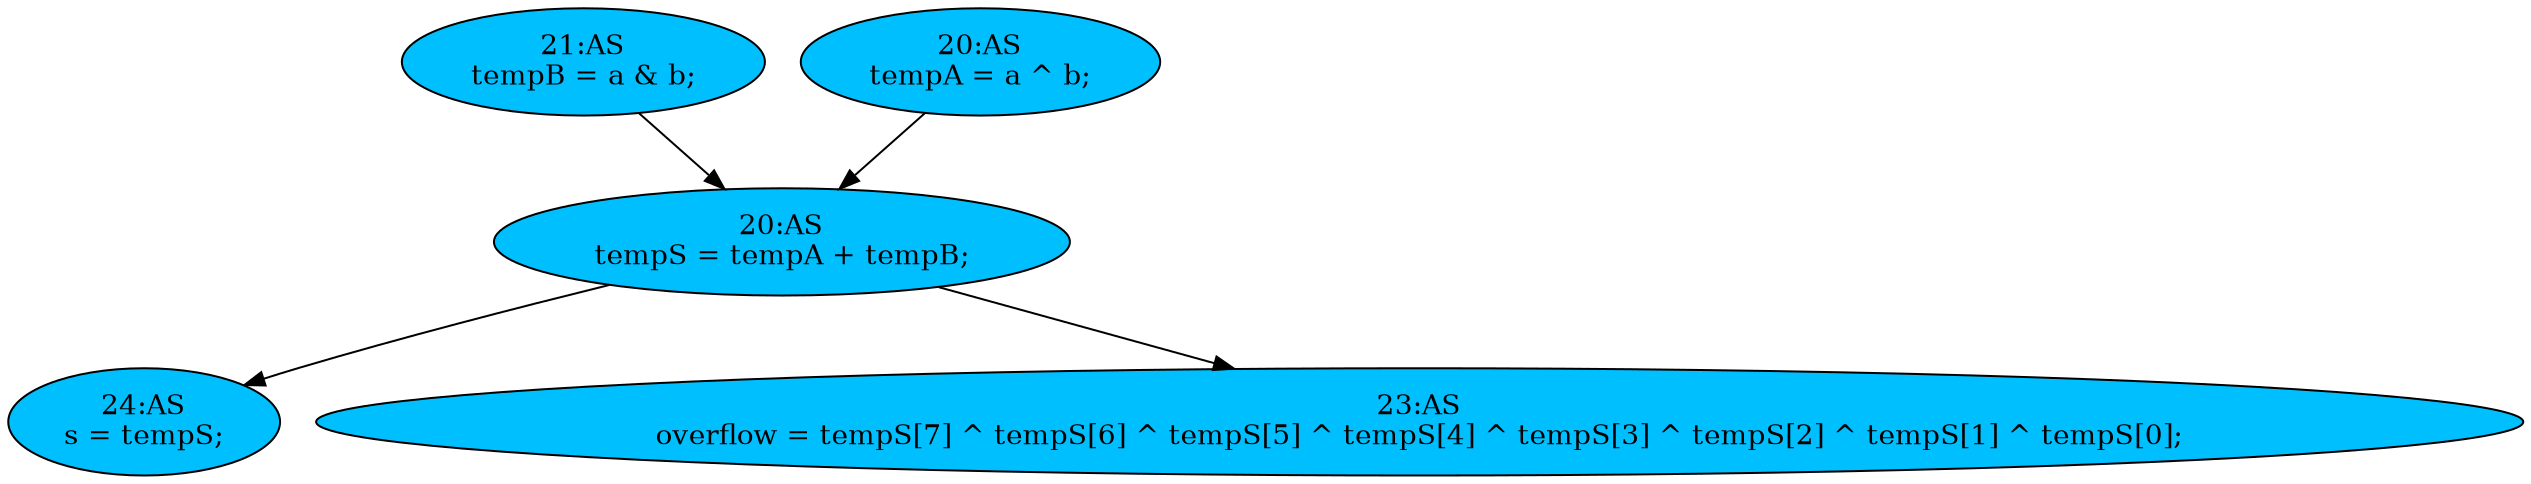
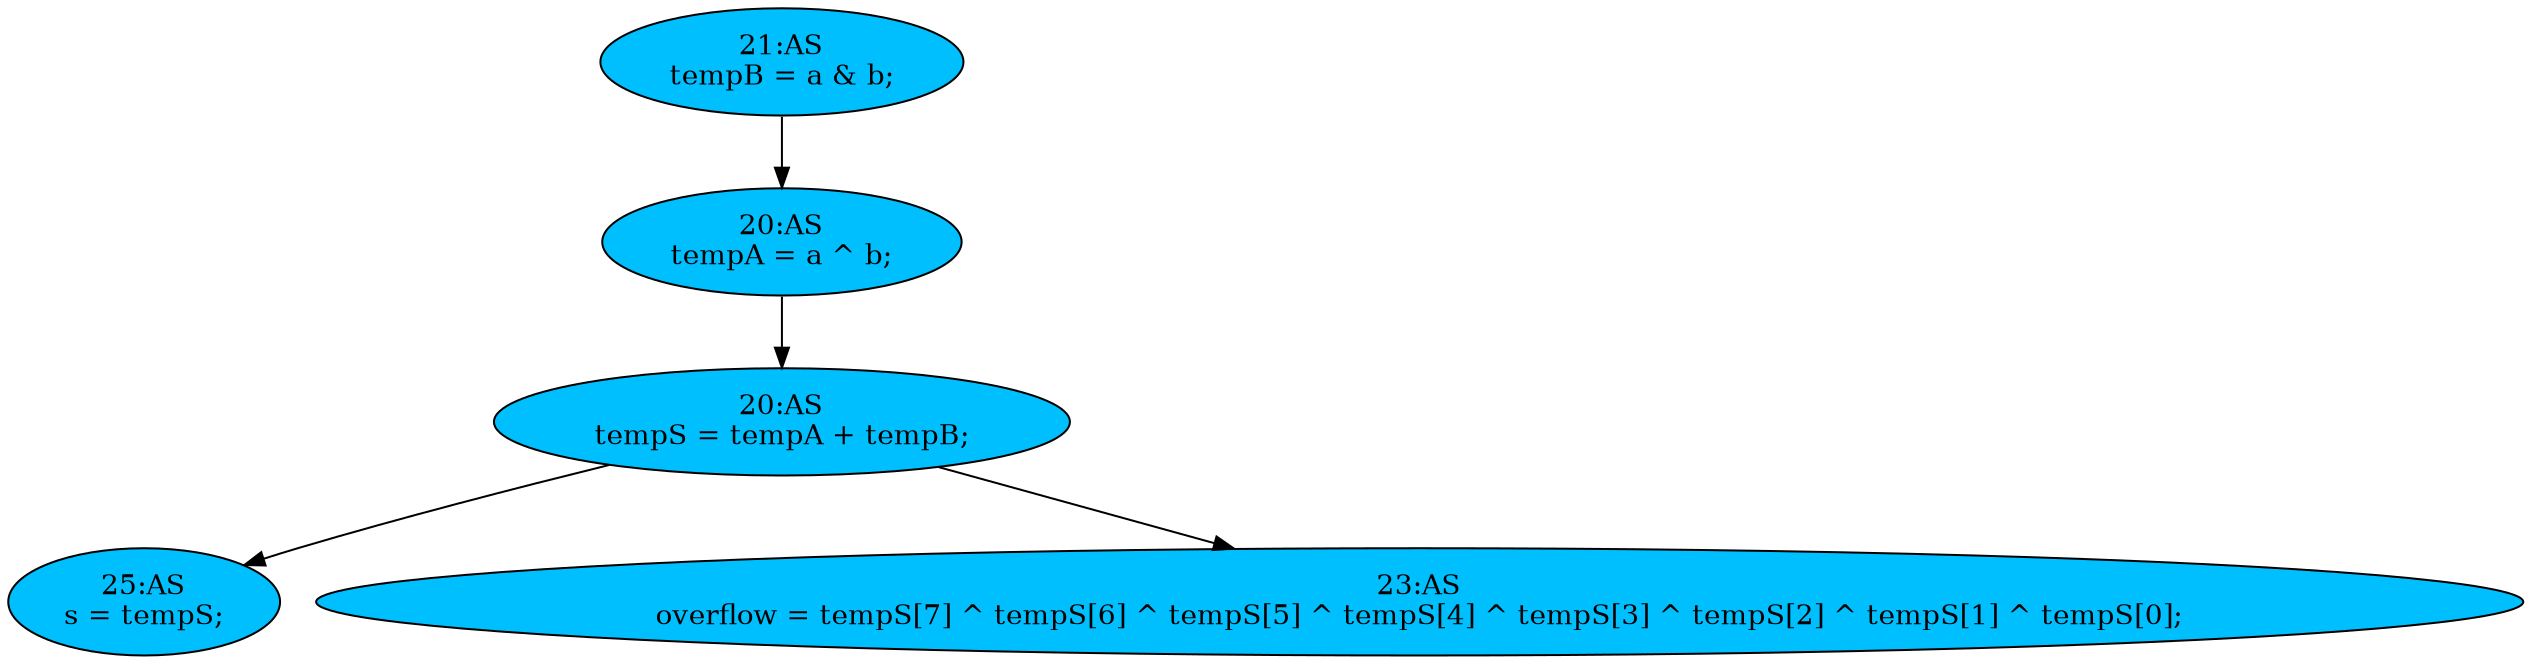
edge "21:AS tempB = a & b;" -> "20:AS tempS = tempA + tempB;": now "21:AS tempB = a & b;" -> "20:AS tempA = a ^ b;"
node "24:AS s = tempS;": label "24:AS s = tempS;" -> "25:AS s = tempS;"
